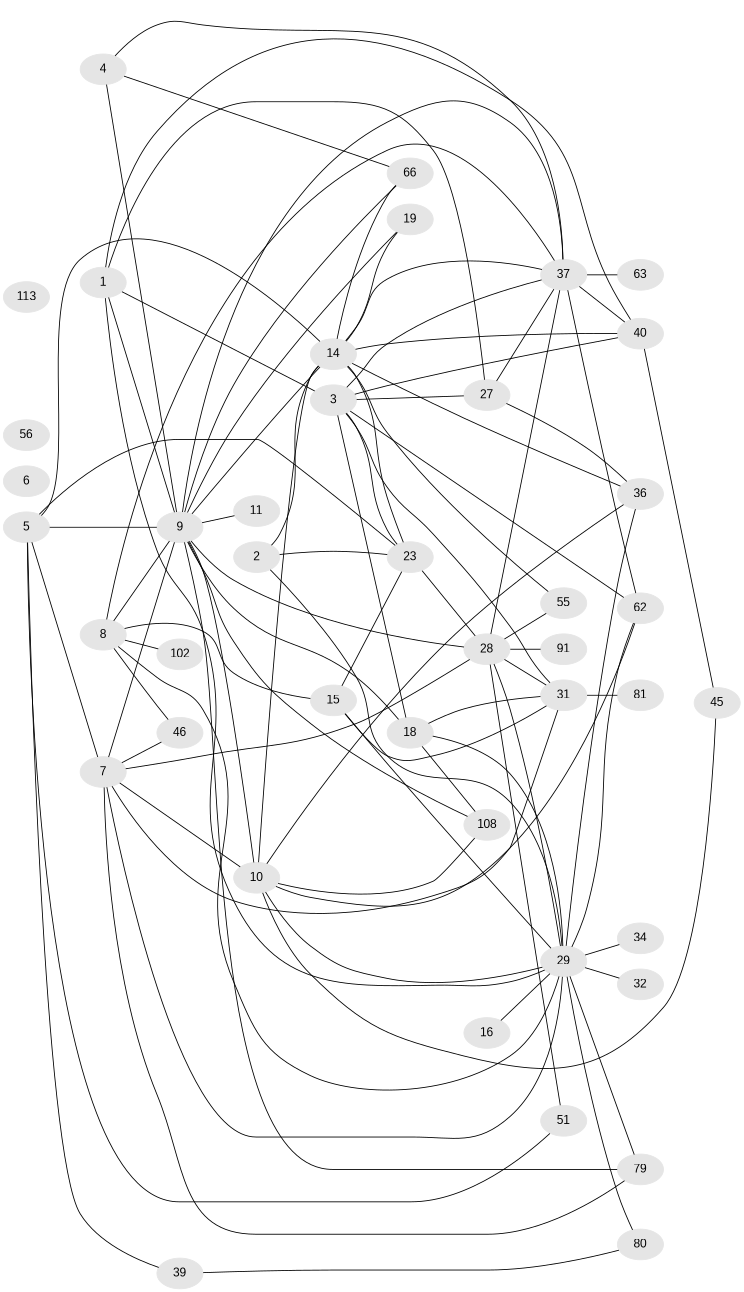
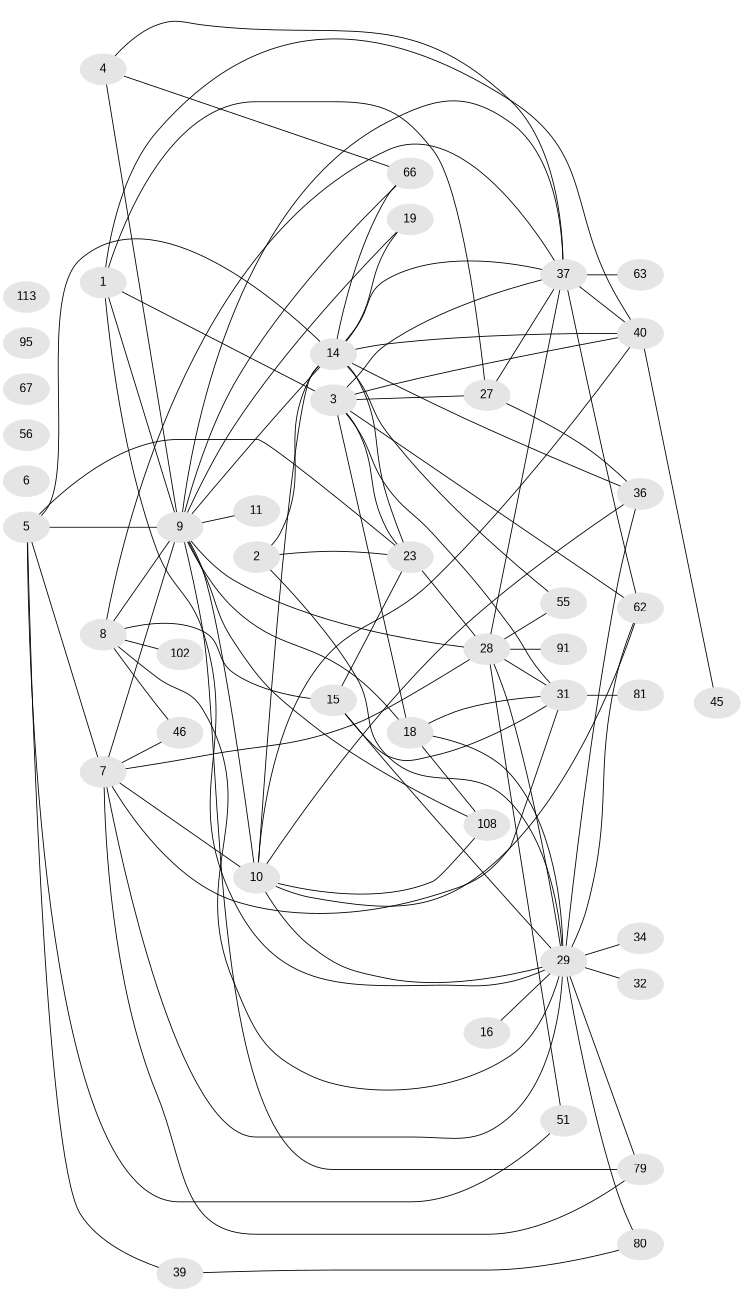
node "95": added
node "67": added
edge "45" -- "10": now "40" -- "10"
